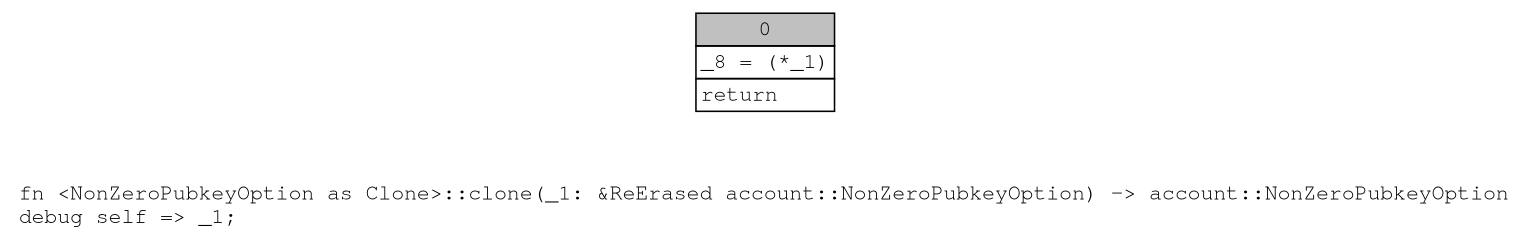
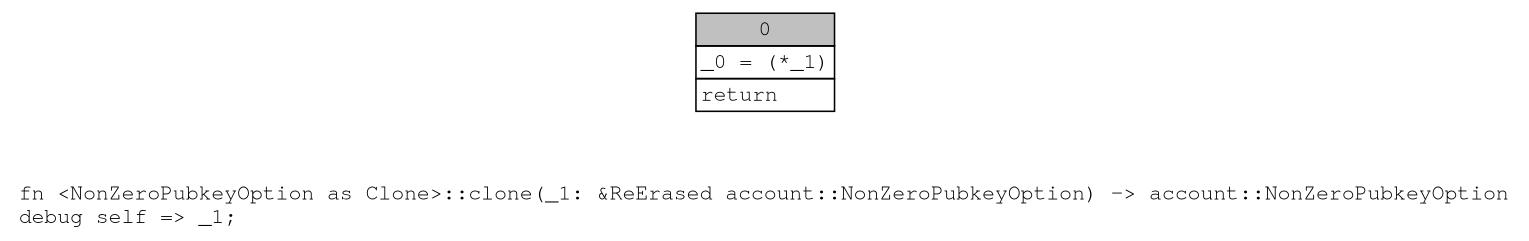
node "0": text "_8 = (*_1)" -> "_0 = (*_1)"
